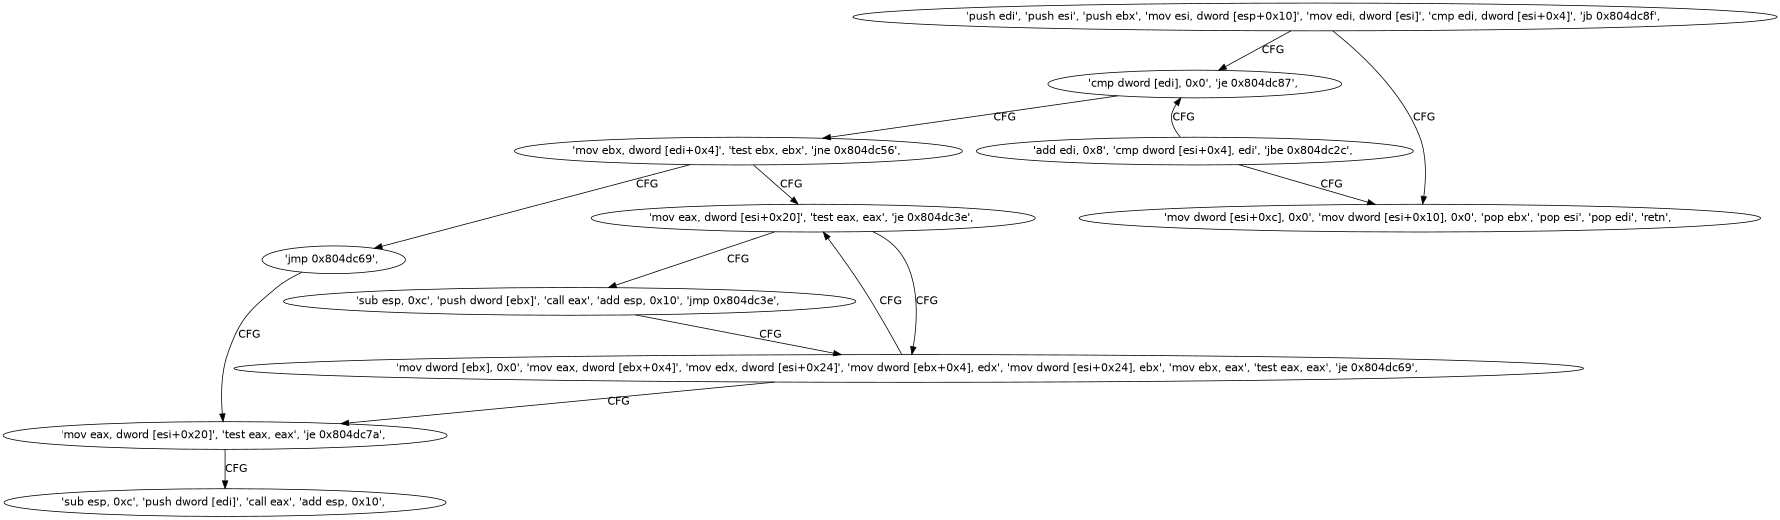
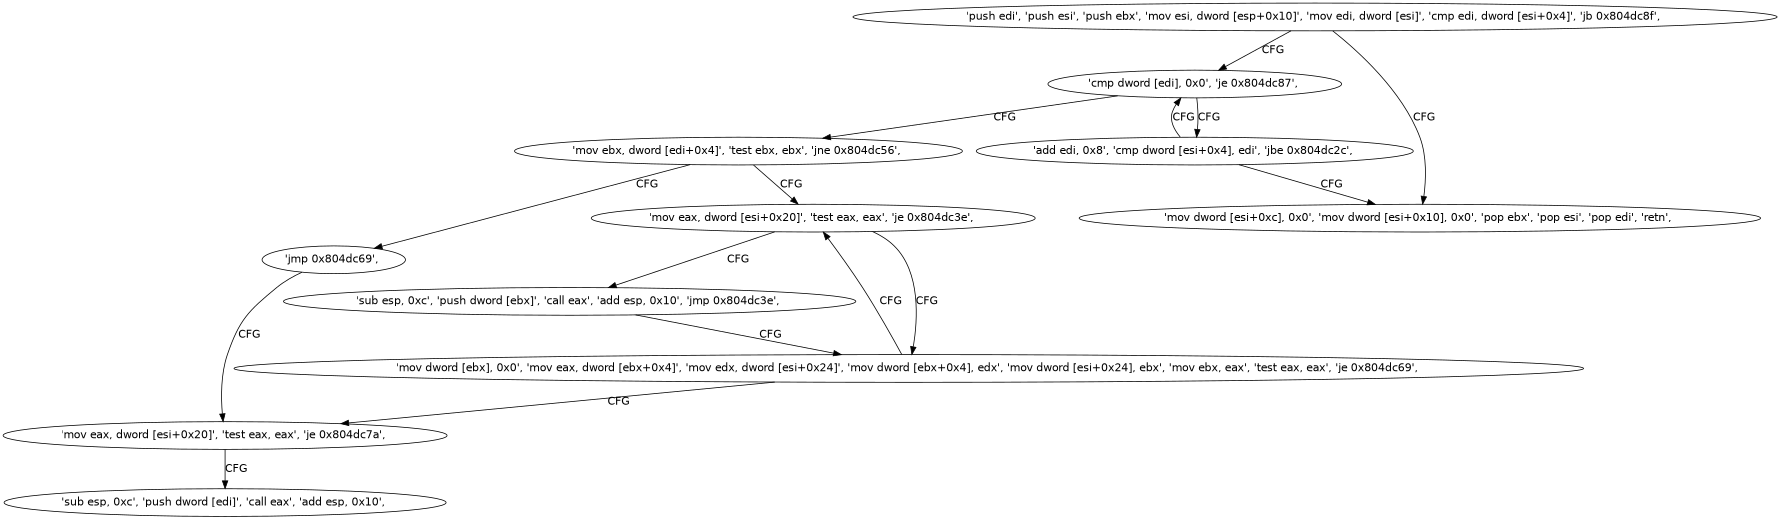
edge "'cmp dword [edi], 0x0', 'je 0x804dc87'," -> "'add edi, 0x8', 'cmp dword [esi+0x4], edi', 'jbe 0x804dc2c',": added, label "CFG"
